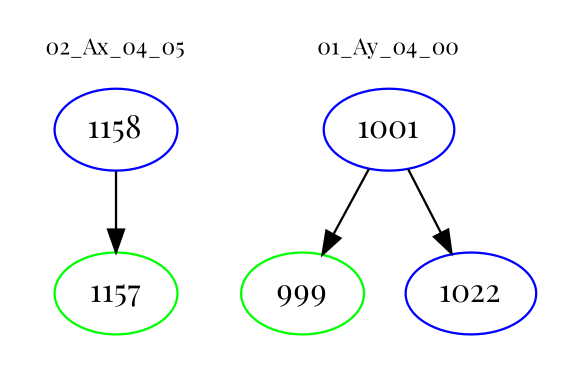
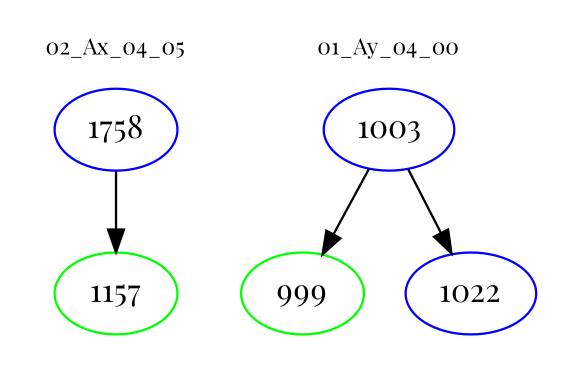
node "1158": label "1158" -> "1758"
node "1001": label "1001" -> "1003"
